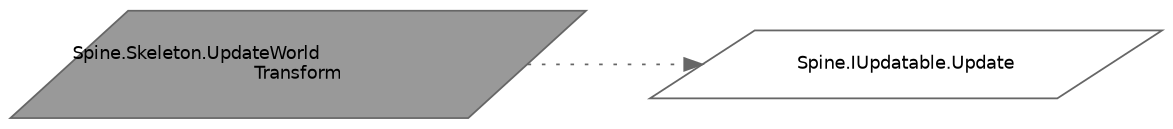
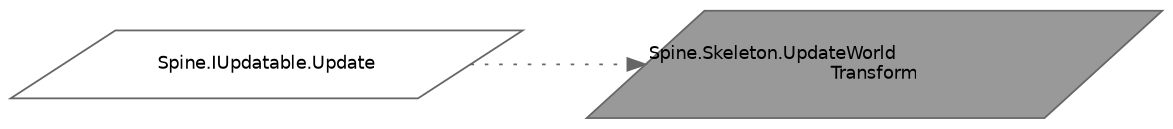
edge "Spine.Skeleton.UpdateWorld Transform" -> "Spine.IUpdatable.Update": reversed
